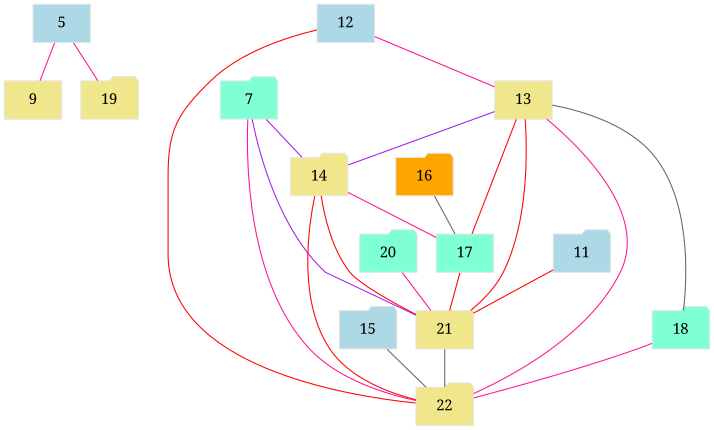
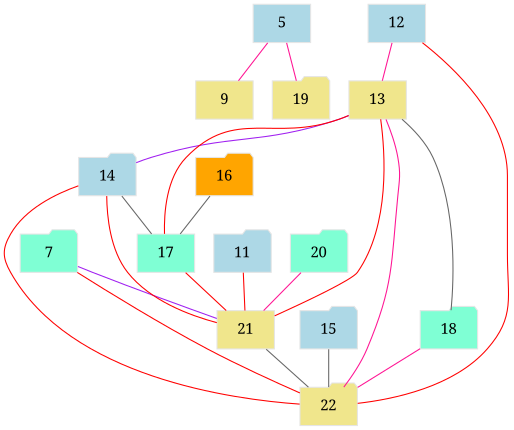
edge "7" -- "14": removed
node "14": fillcolor khaki -> lightblue
edge "14" -- "17": color deeppink -> gray40
edge "7" -- "22": color deeppink -> red
